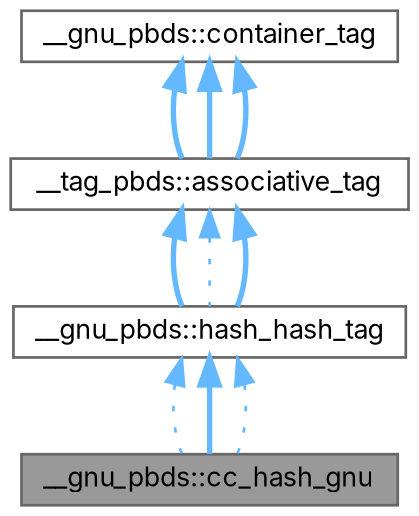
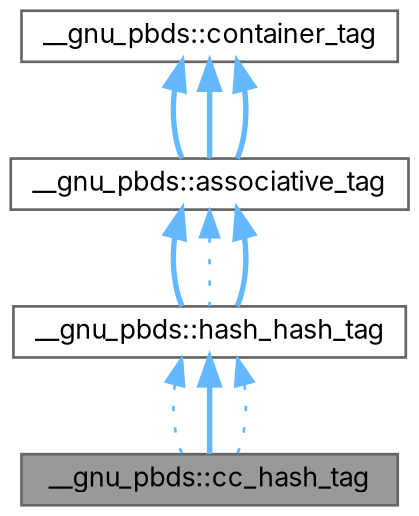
node "__tag_pbds::associative_tag": label "__tag_pbds::associative_tag" -> "__gnu_pbds::associative_tag"
node "__gnu_pbds::cc_hash_gnu": label "__gnu_pbds::cc_hash_gnu" -> "__gnu_pbds::cc_hash_tag"
